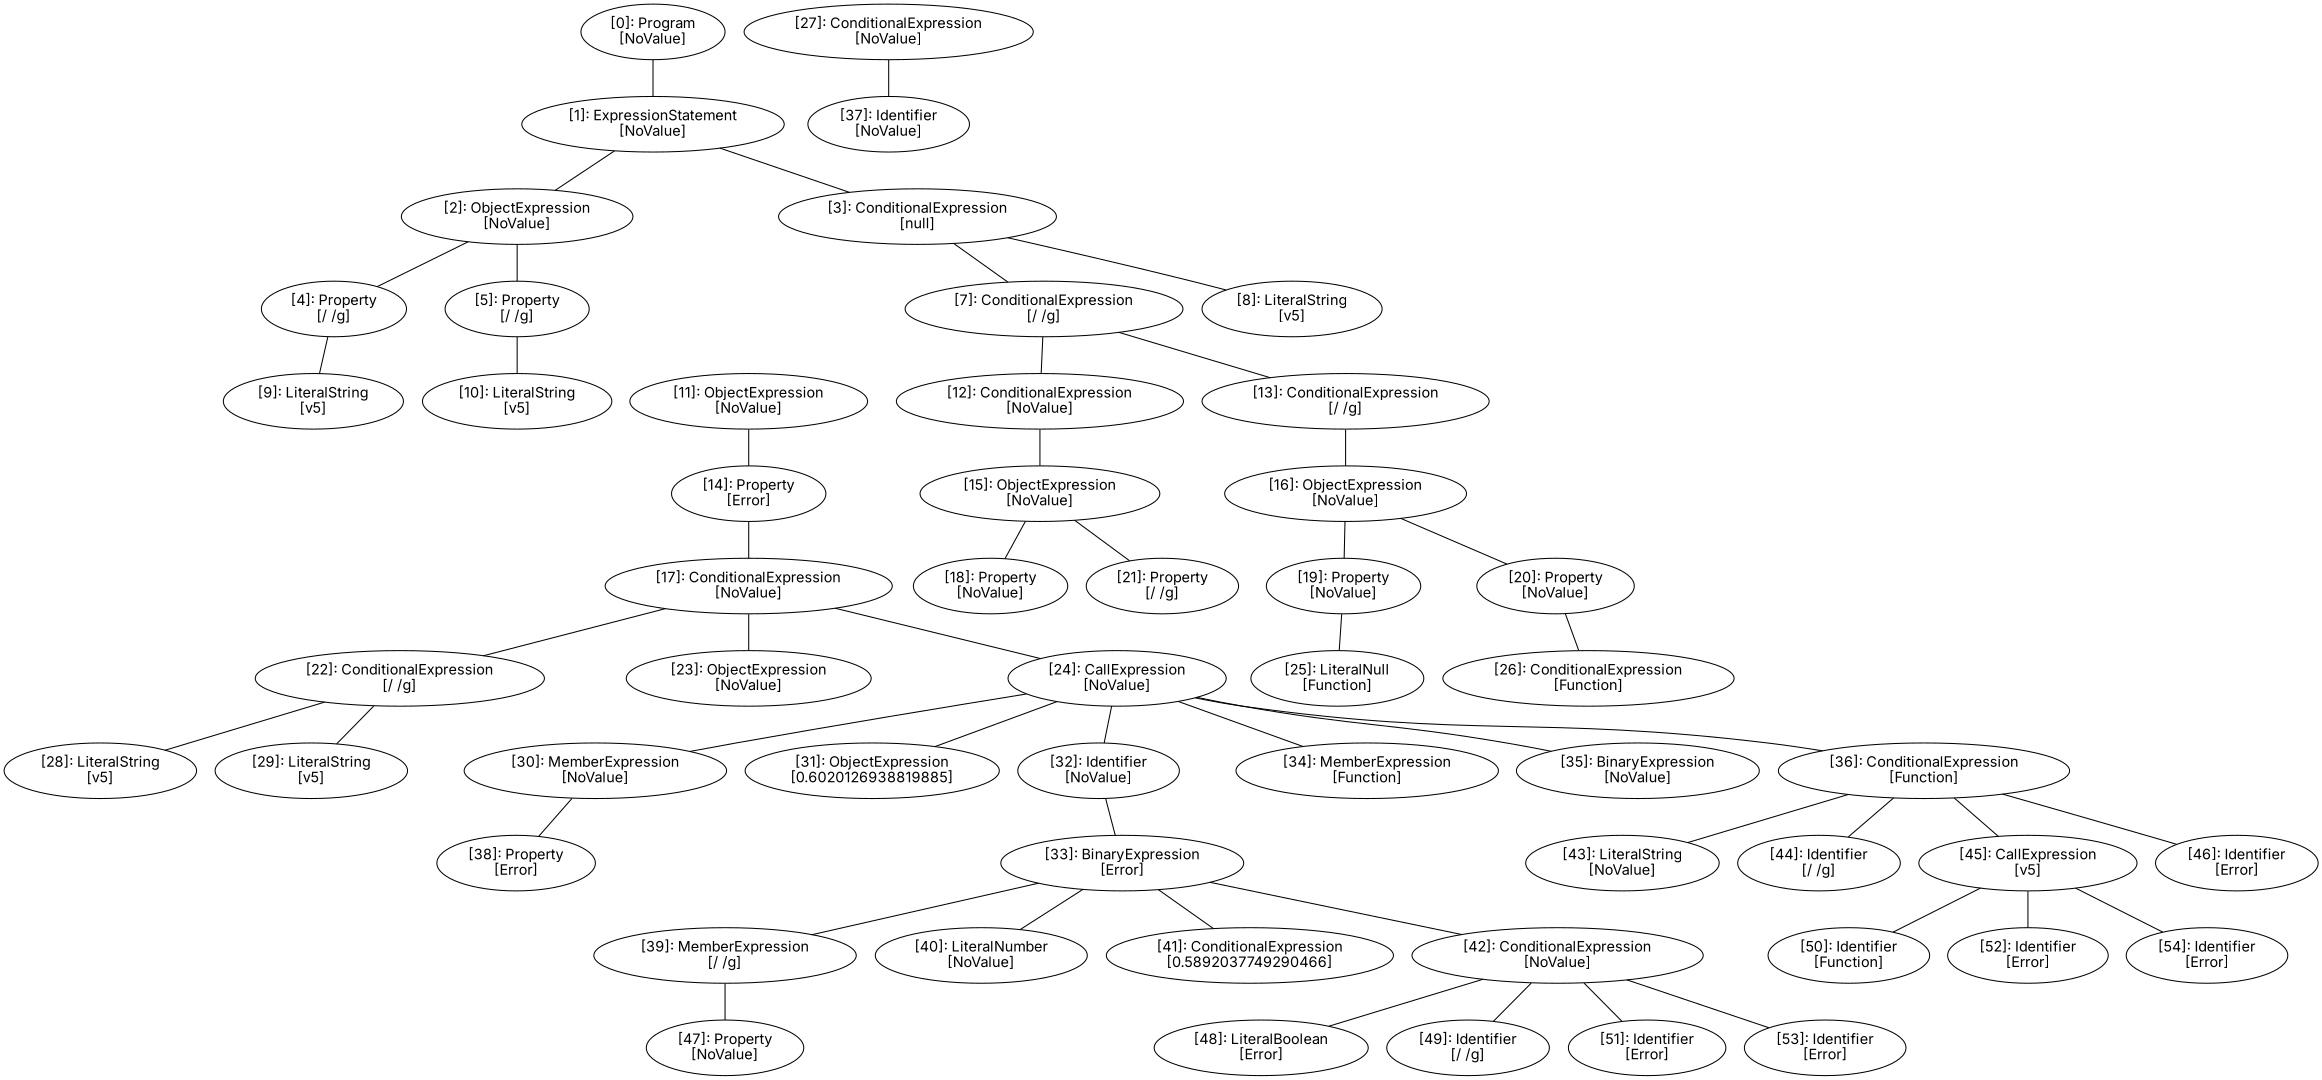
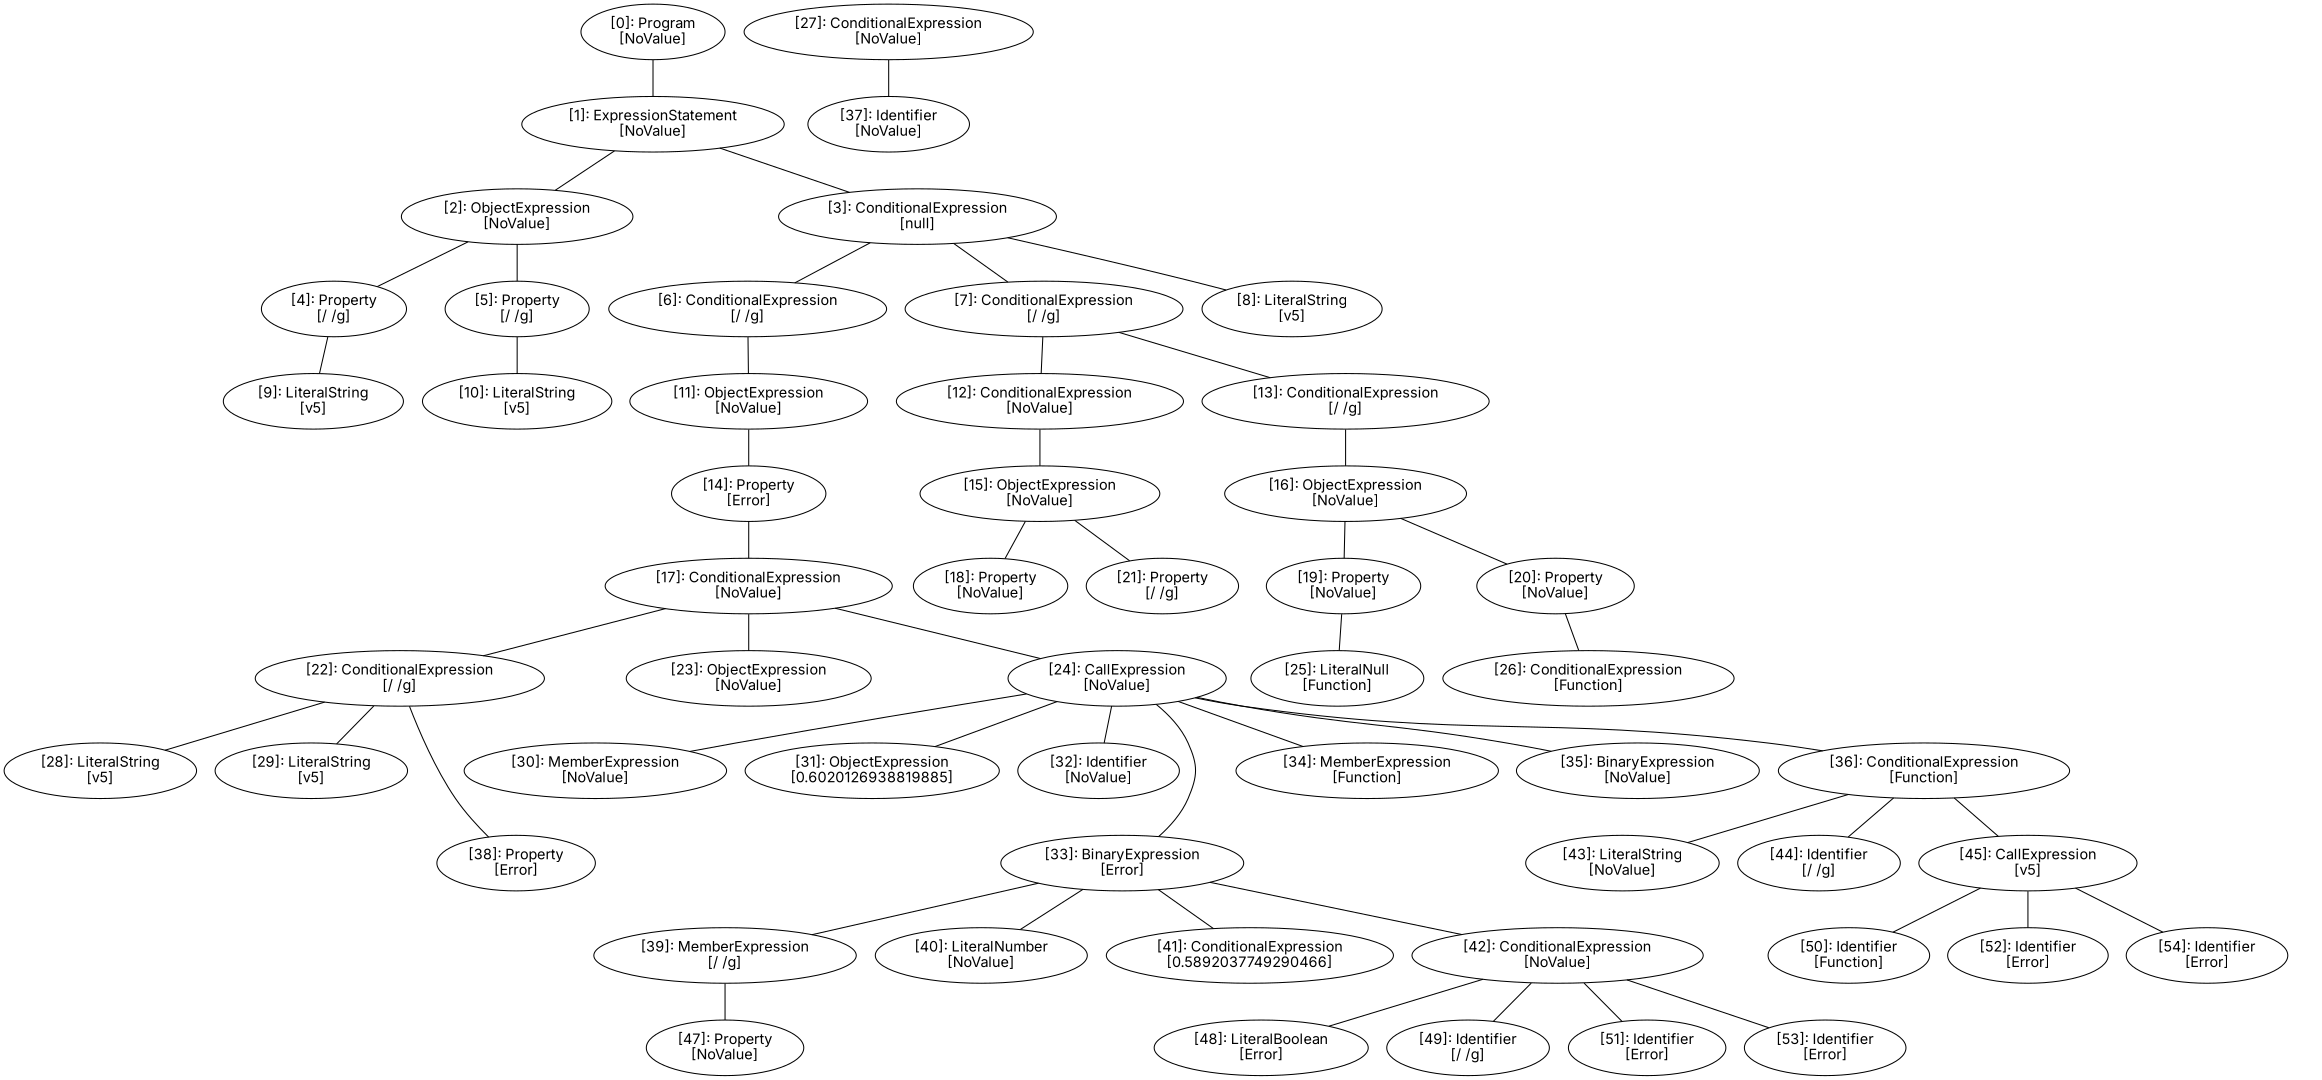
node "[6]: ConditionalExpression [/ /g]": added
edge "[30]: MemberExpression [NoValue]" -- "[38]: Property [Error]": now "[22]: ConditionalExpression [/ /g]" -- "[38]: Property [Error]"
edge "[32]: Identifier [NoValue]" -- "[33]: BinaryExpression [Error]": now "[24]: CallExpression [NoValue]" -- "[33]: BinaryExpression [Error]"
node "[46]: Identifier [Error]": removed
